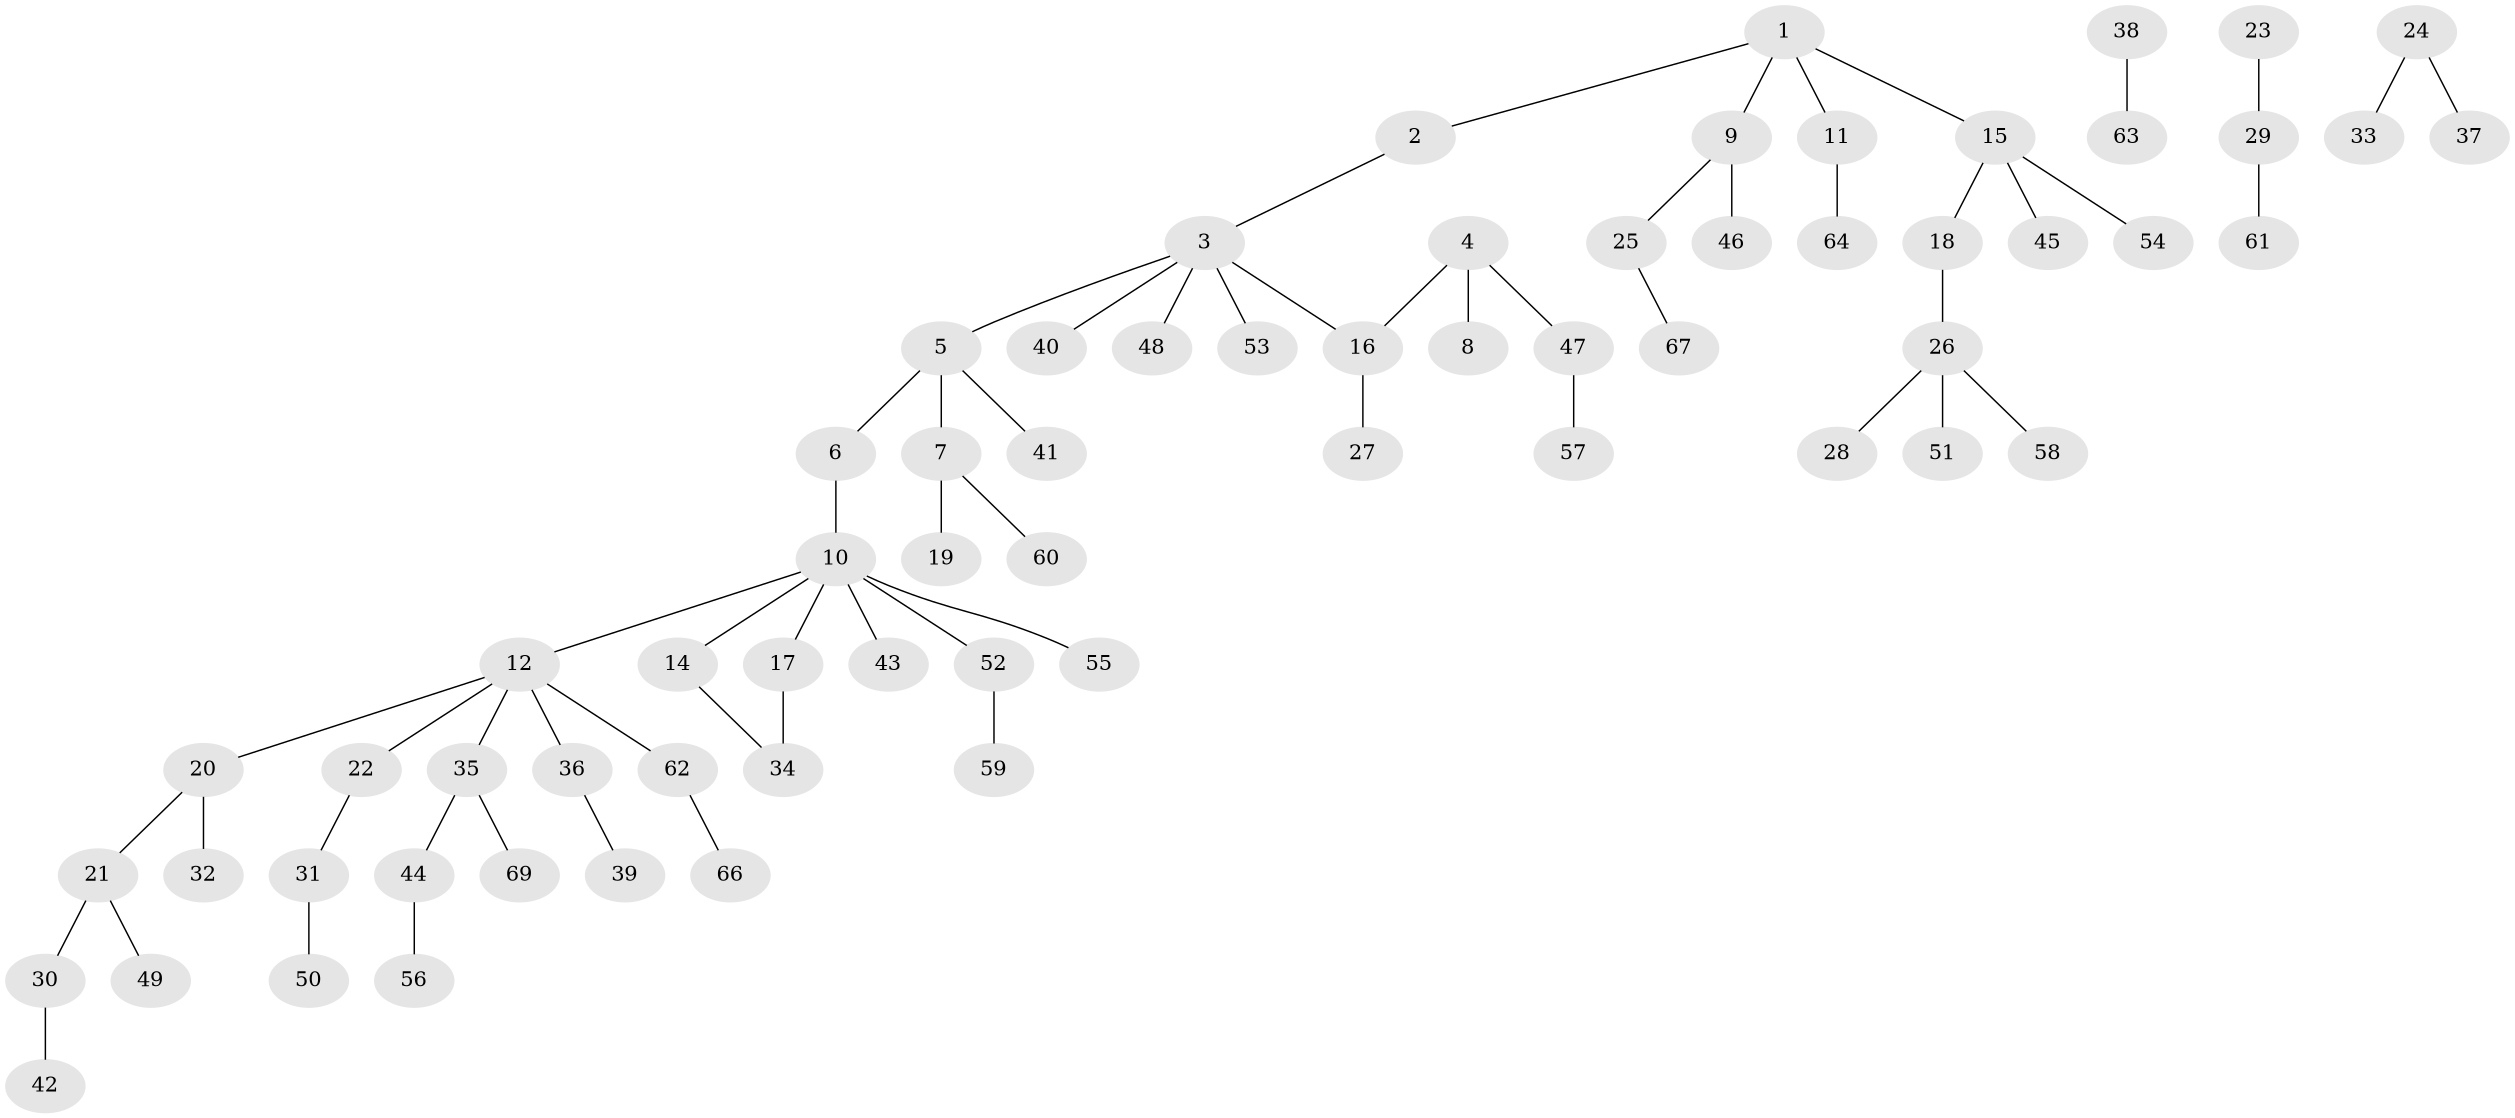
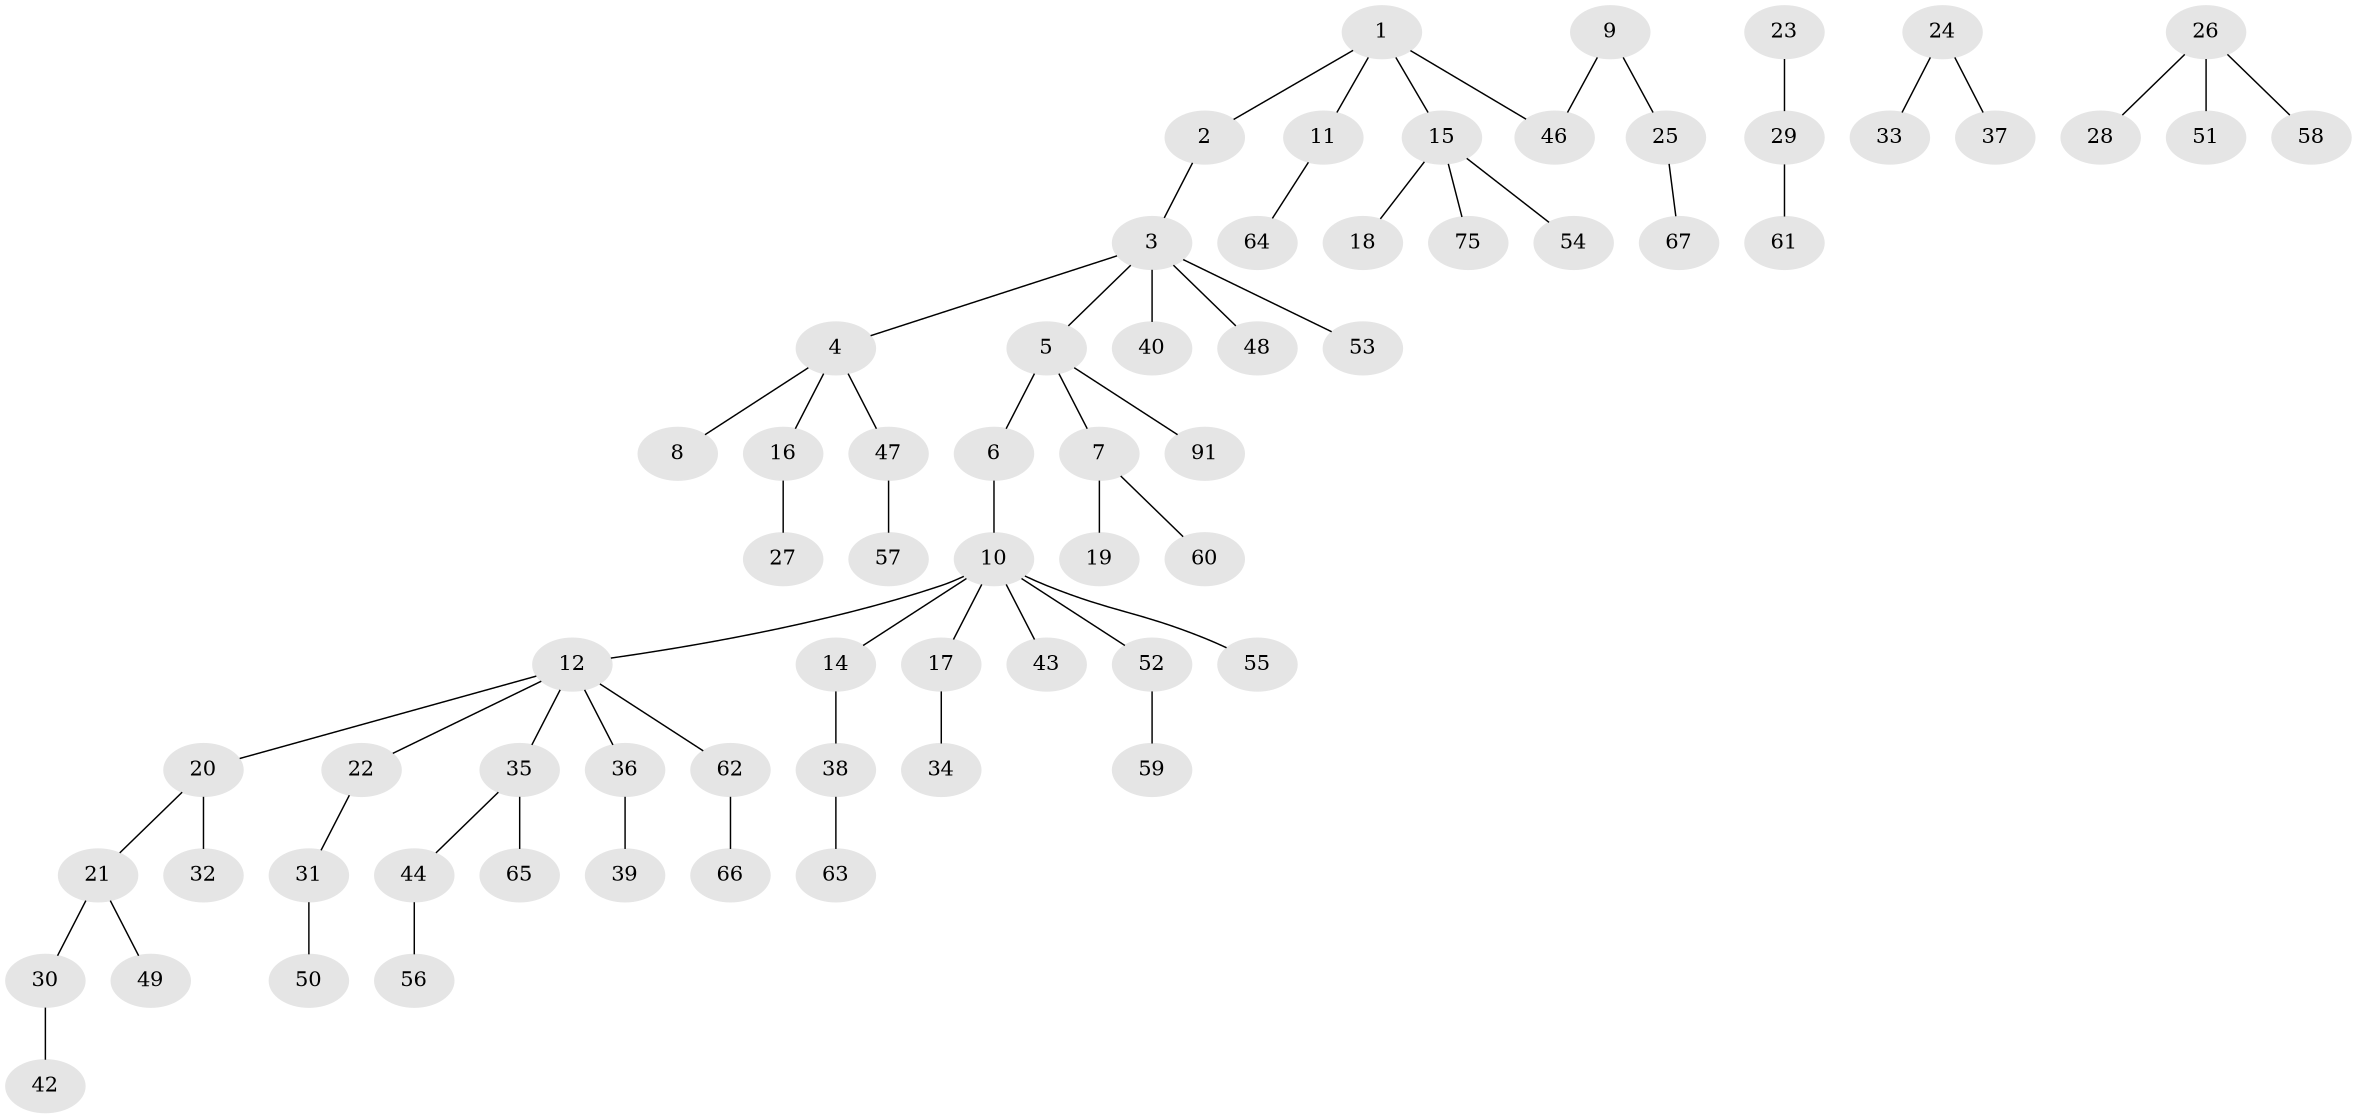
edge "1" -- "9": now "1" -- "46"
node "45": label "45" -> "75"
edge "3" -- "16": now "3" -- "4"
edge "18" -- "26": removed
node "41": label "41" -> "91"
edge "14" -- "34": now "14" -- "38"
node "69": label "69" -> "65"
